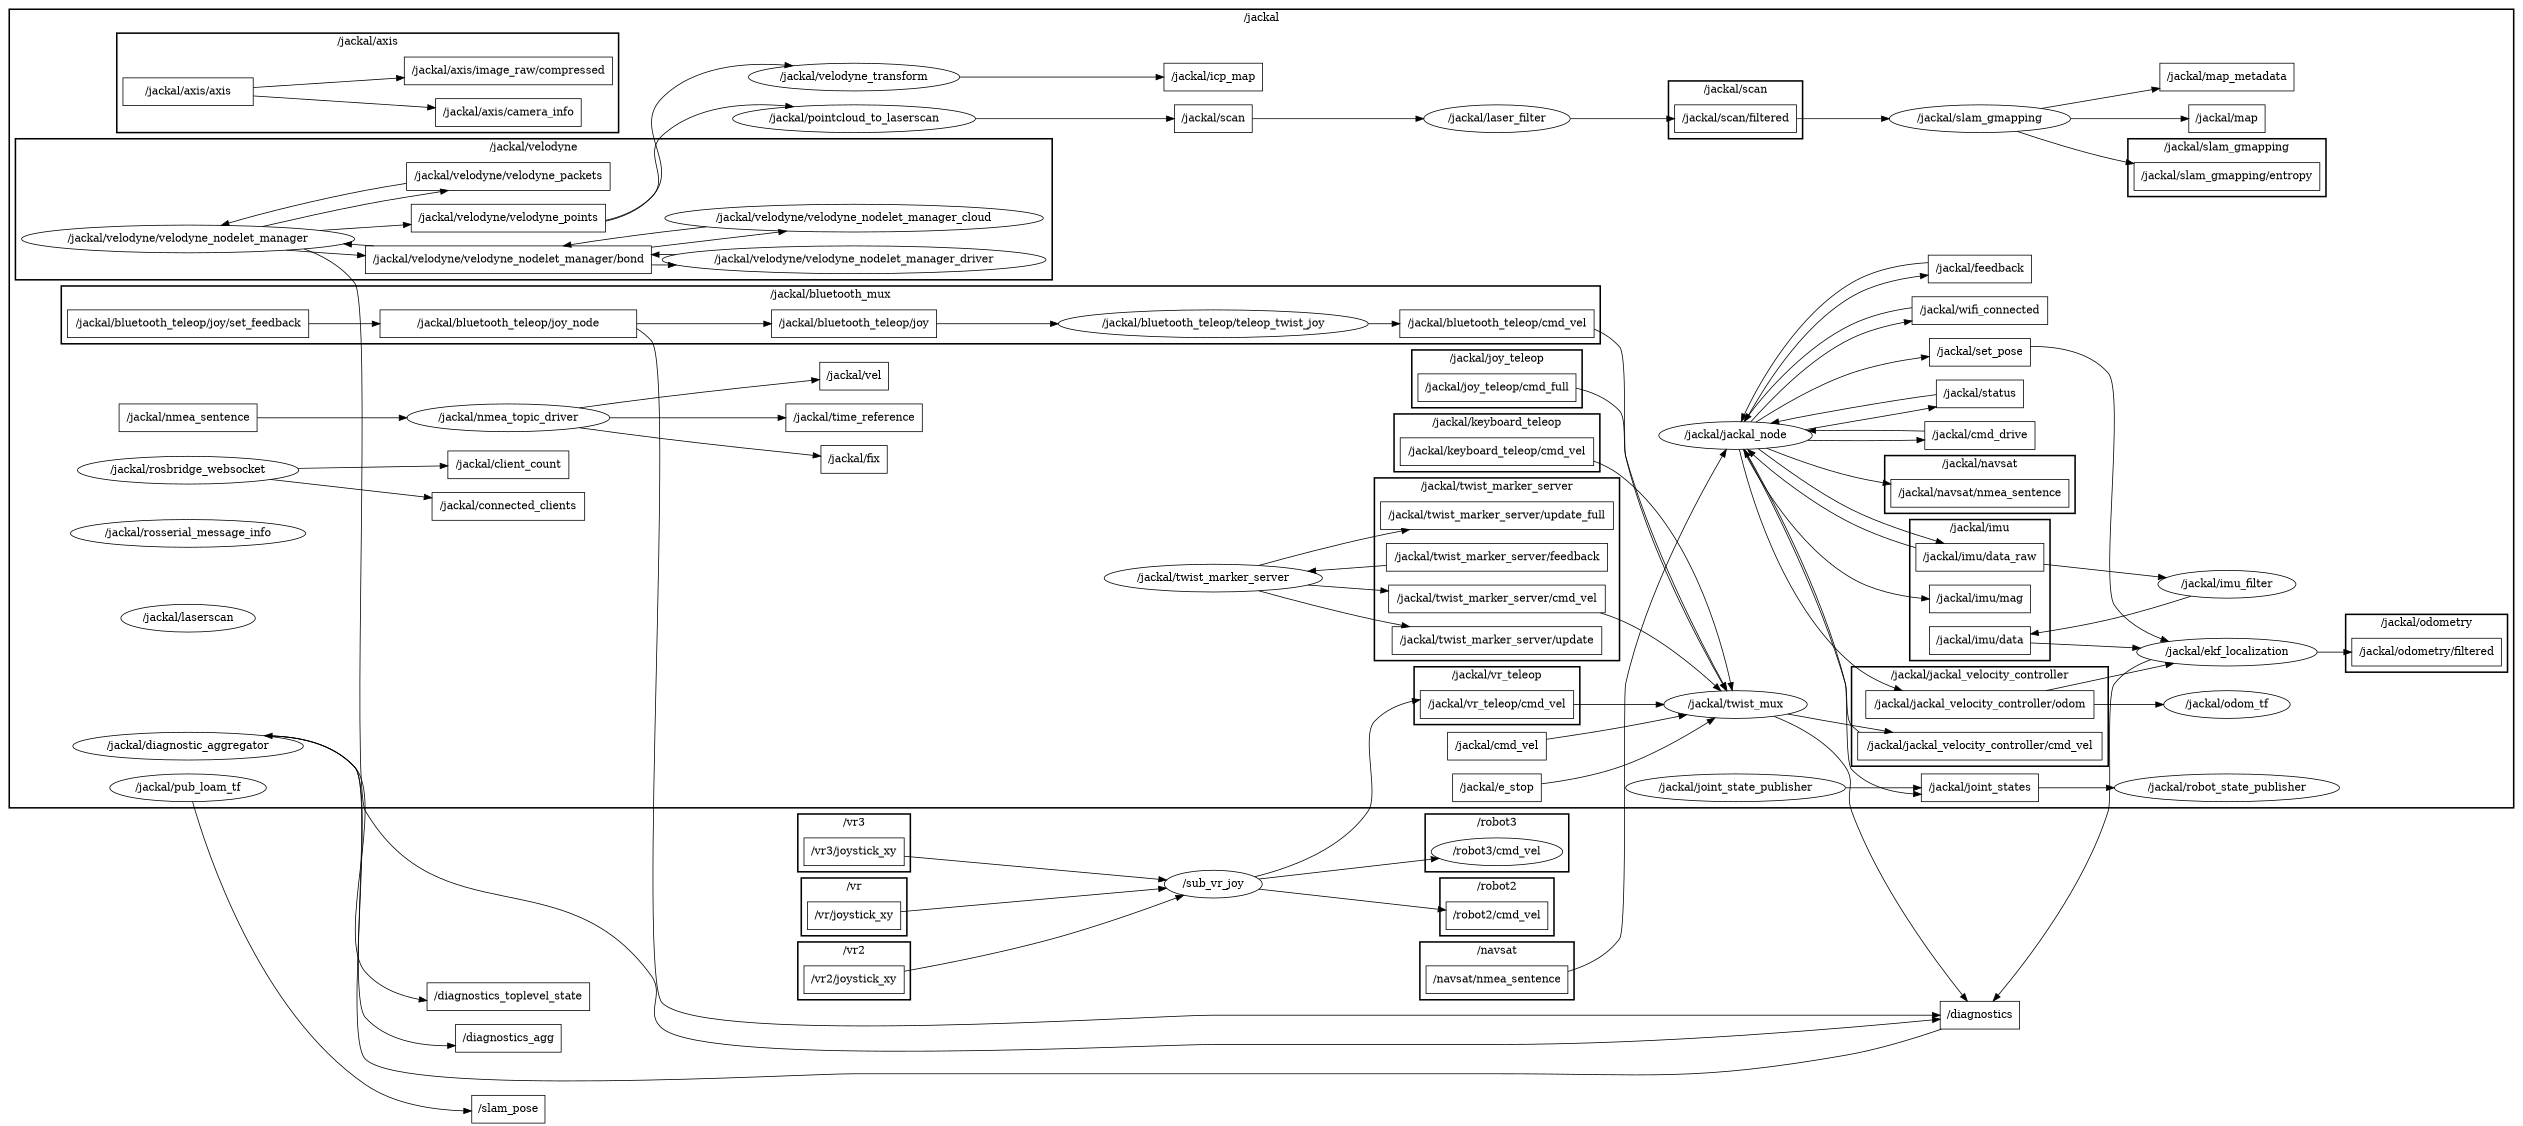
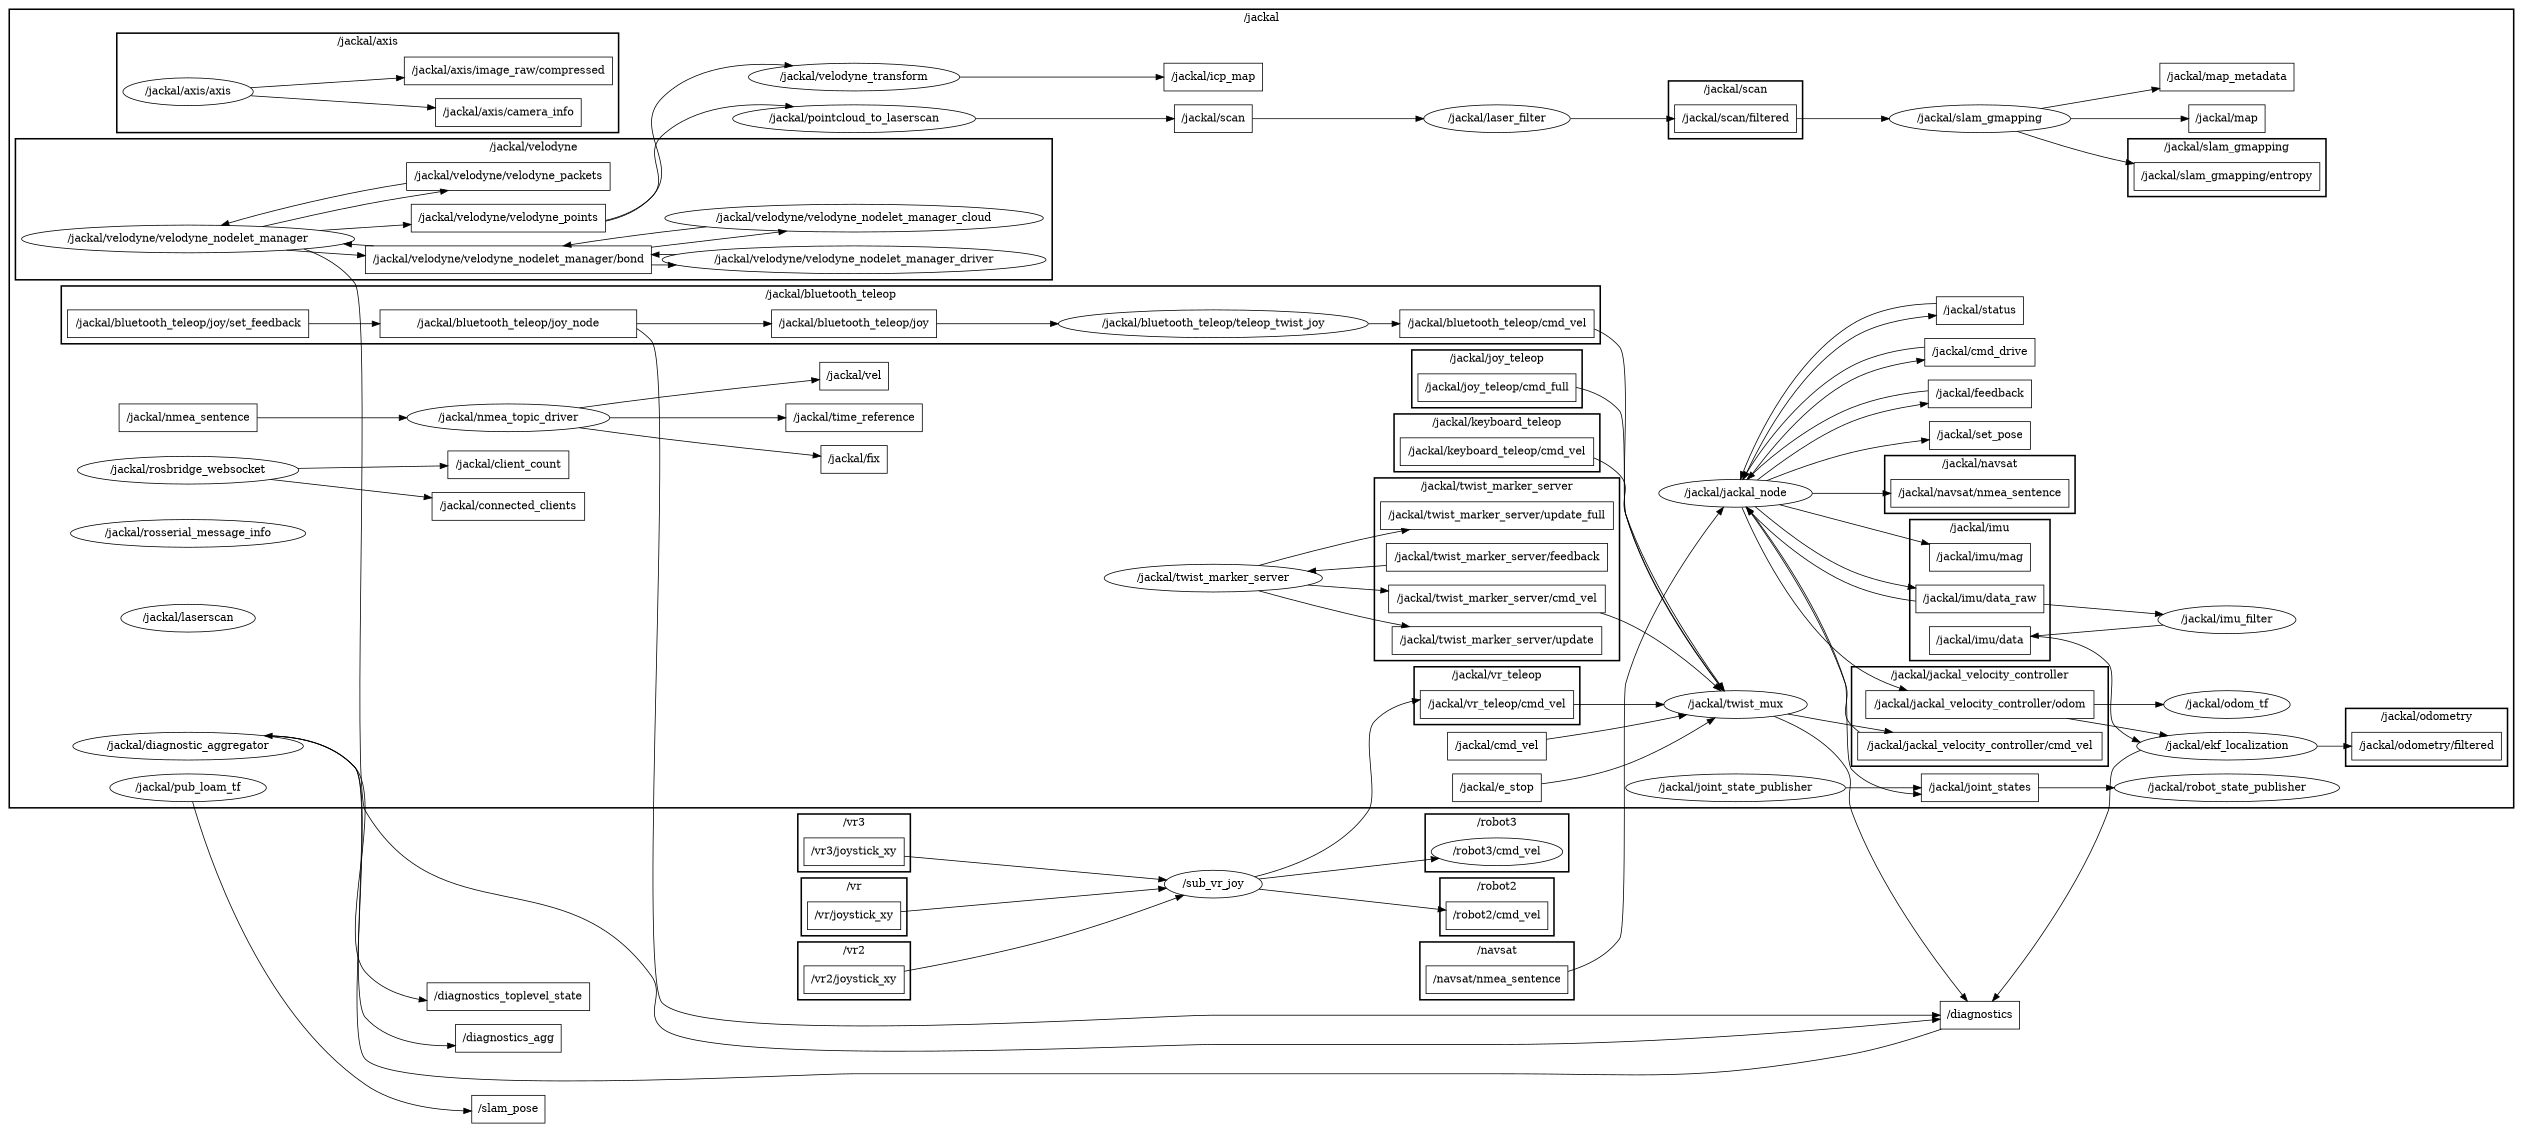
node "/jackal/axis/axis": shape box -> ellipse
cluster "/jackal/bluetooth_mux": label "/jackal/bluetooth_mux" -> "/jackal/bluetooth_teleop"
node "/jackal/wifi_connected": removed
edge "/jackal/set_pose" -> "/jackal/ekf_localization": removed
